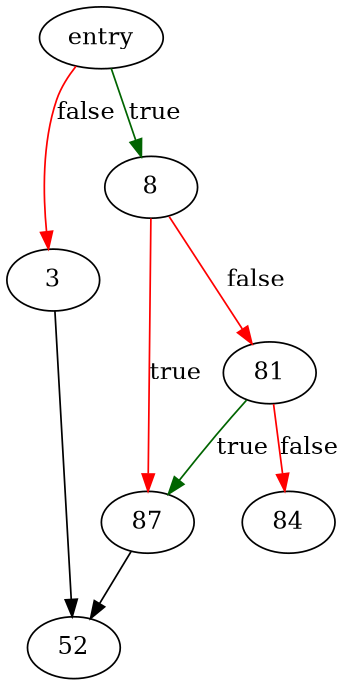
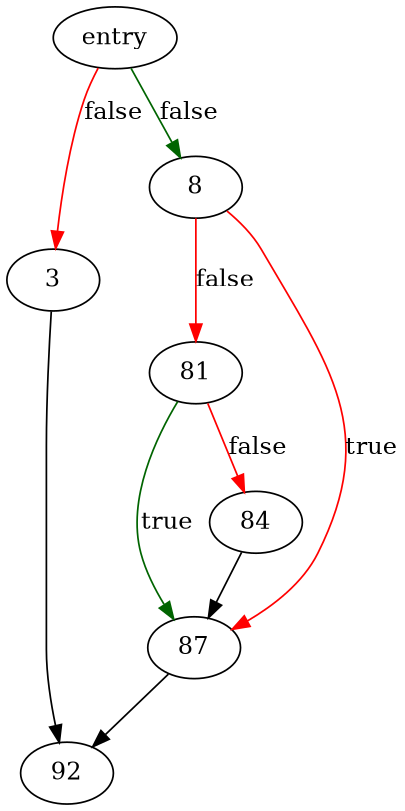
edge "entry" -> "8": label "true" -> "false"
edge "84" -> "87": added
node "52": label "52" -> "92"
